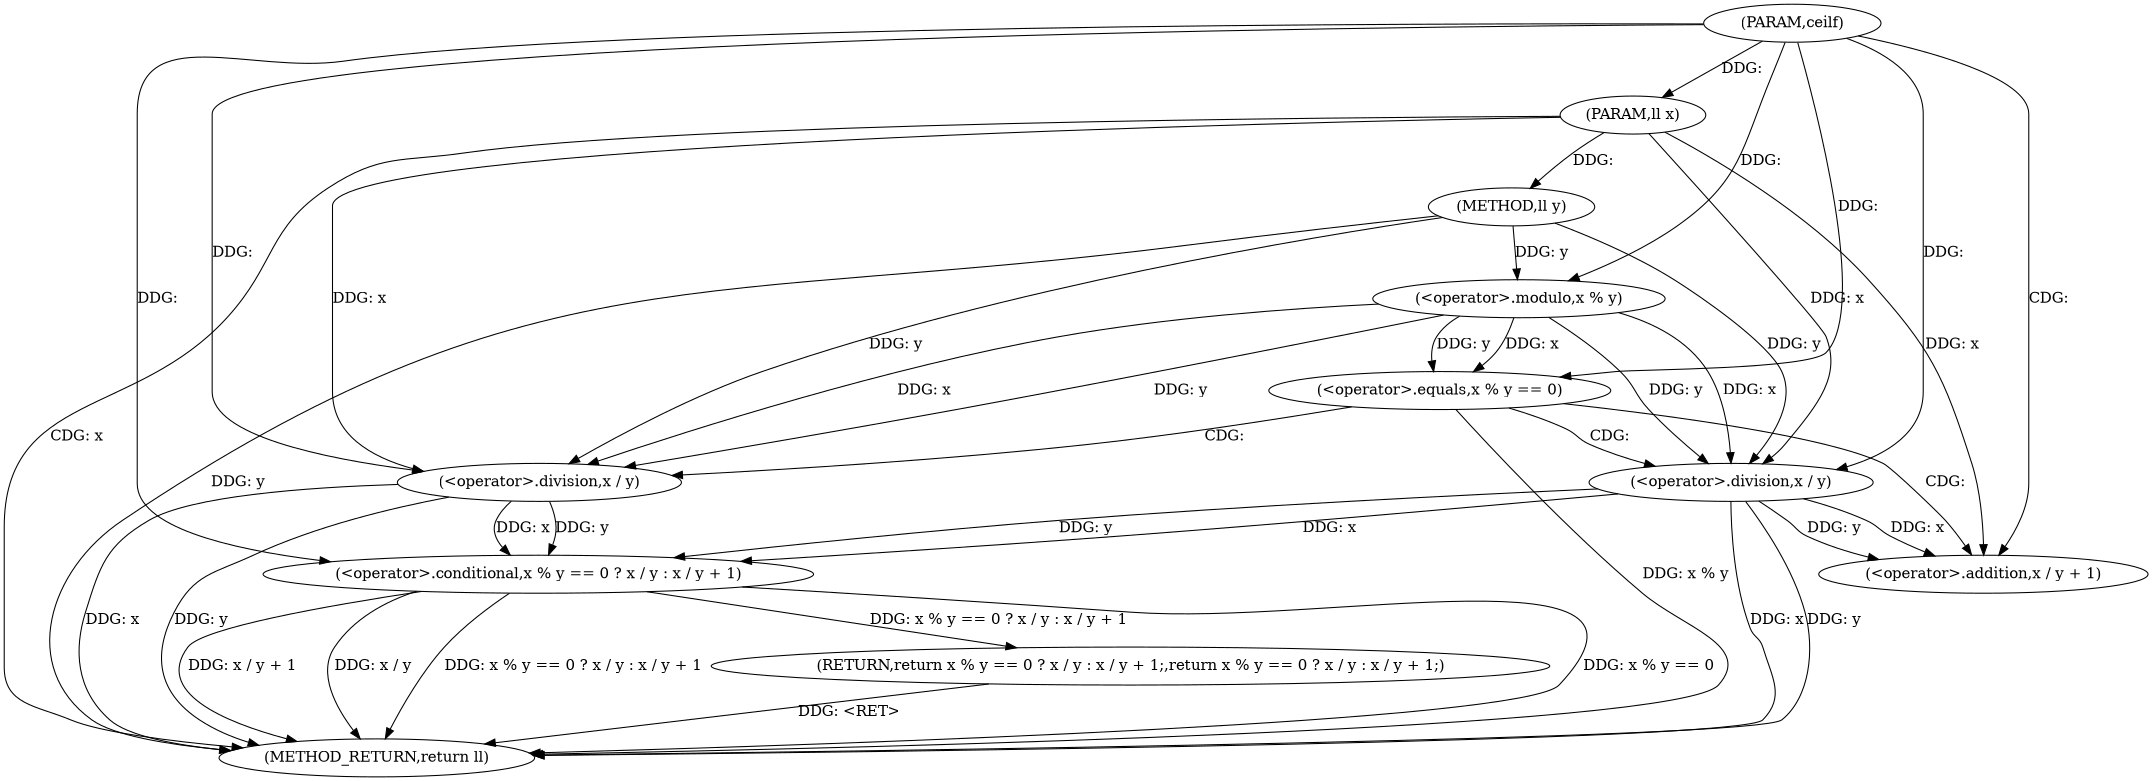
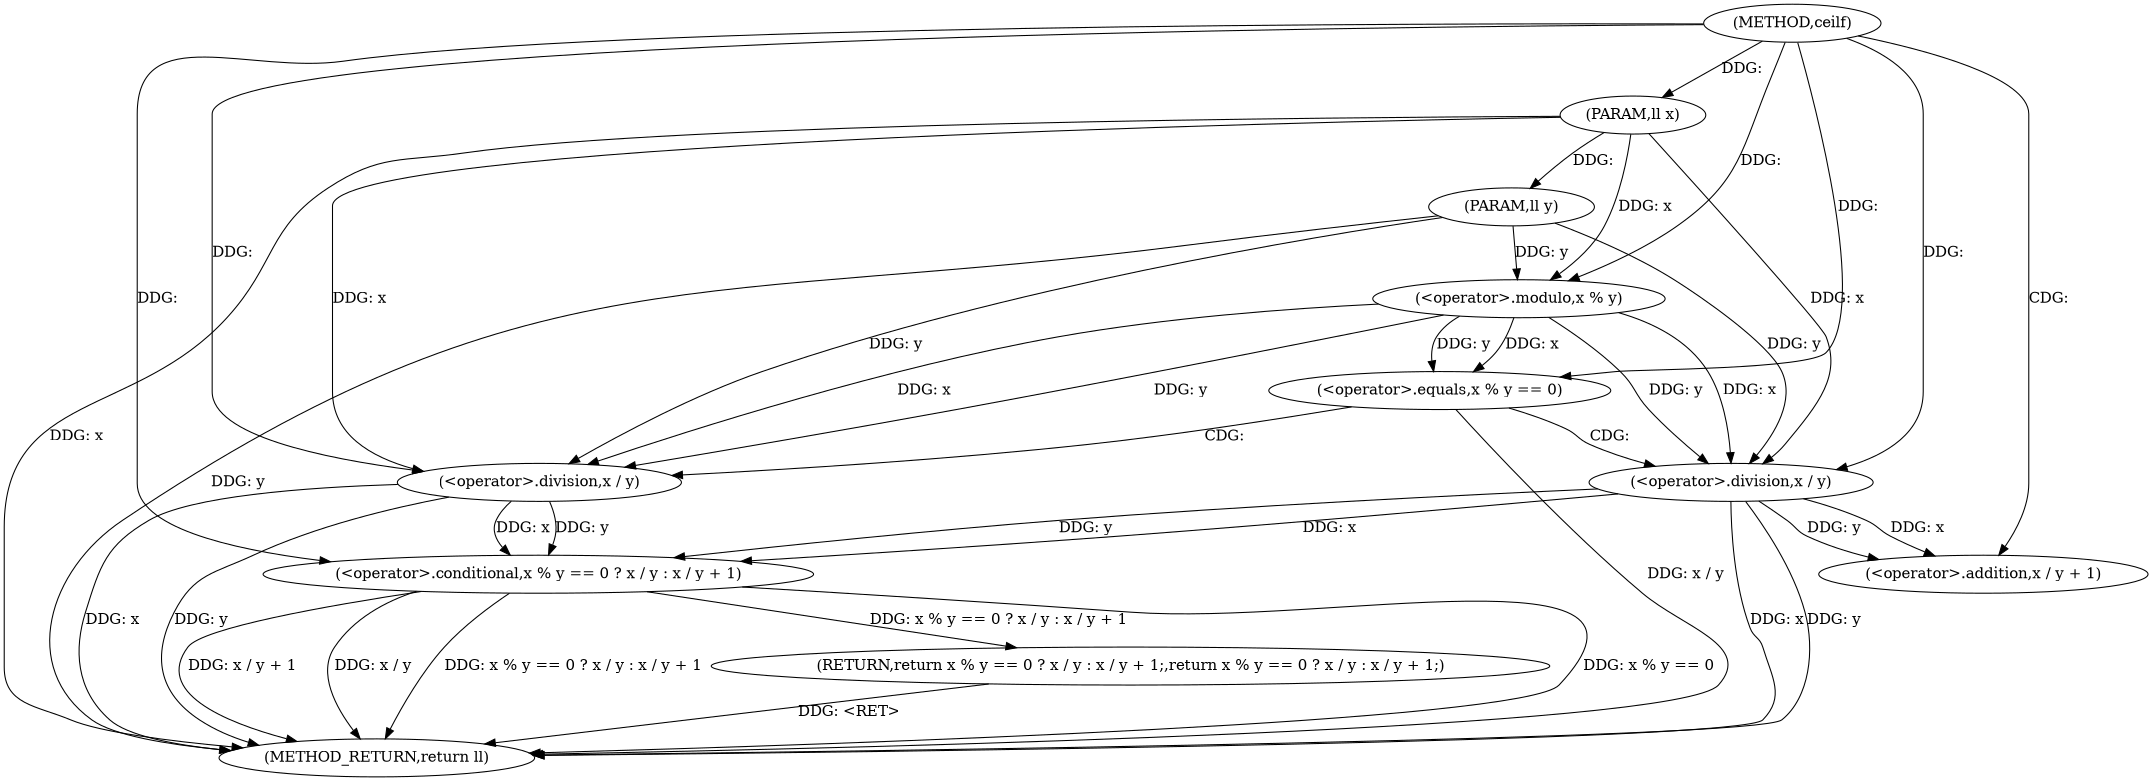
node "(PARAM,ceilf)": label "(PARAM,ceilf)" -> "(METHOD,ceilf)"
node "(METHOD,ll y)": label "(METHOD,ll y)" -> "(PARAM,ll y)"
edge "(PARAM,ll x)" -> "(<operator>.addition,x / y + 1)": now "(PARAM,ll x)" -> "(<operator>.modulo,x % y)"
edge "(<operator>.equals,x % y == 0)" -> "(<operator>.addition,x / y + 1)": removed, label "CDG:"
edge "(PARAM,ll x)" -> "(METHOD_RETURN,return ll)": label "CDG: x" -> "DDG: x"
edge "(<operator>.equals,x % y == 0)" -> "(METHOD_RETURN,return ll)": label "DDG: x % y" -> "DDG: x / y"
